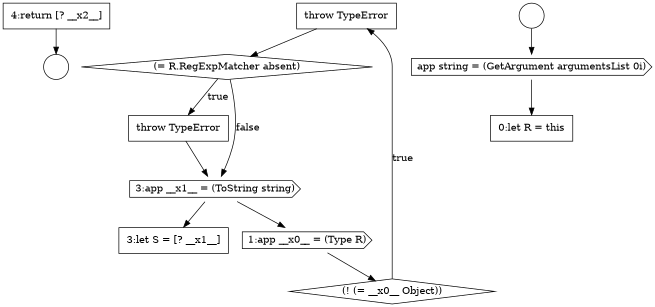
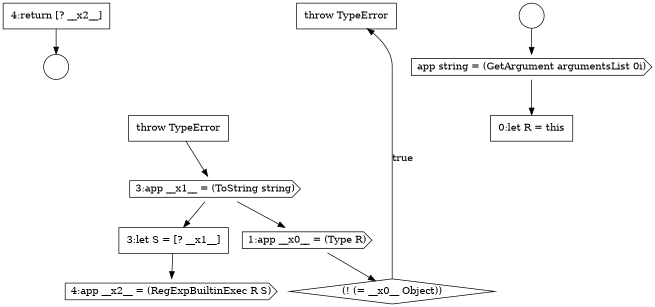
node "(= R.RegExpMatcher absent)": removed
node "4:app __x2__ = (RegExpBuiltinExec R S)": added
